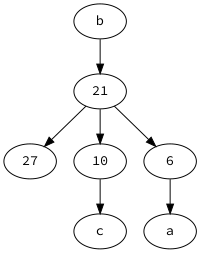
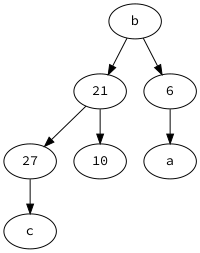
edge "21" -> "6": now "b" -> "6"
edge "10" -> "c": now "27" -> "c"
